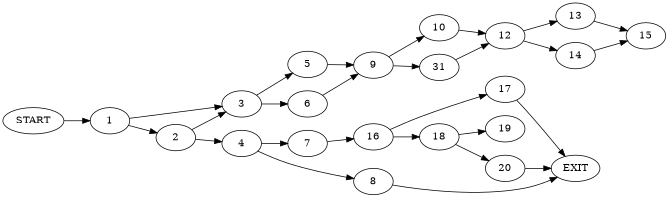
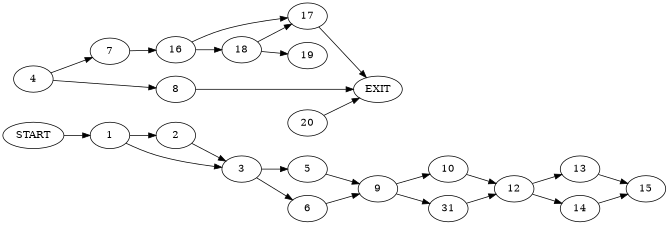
edge "2" -> "4": removed
edge "18" -> "20": now "18" -> "17"
